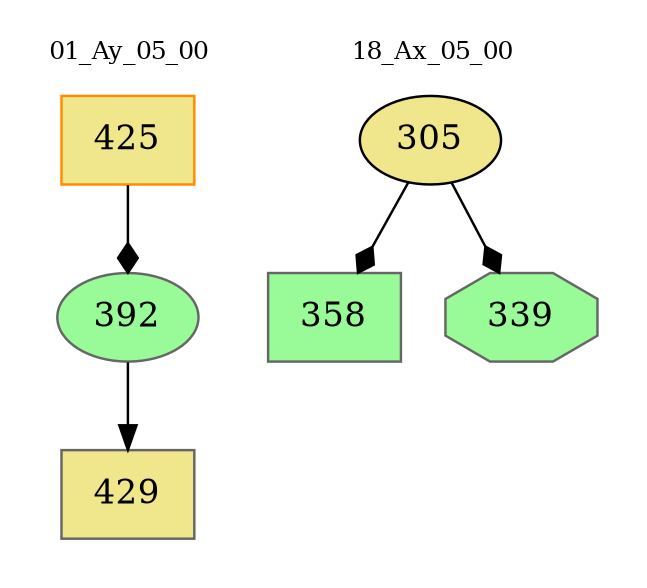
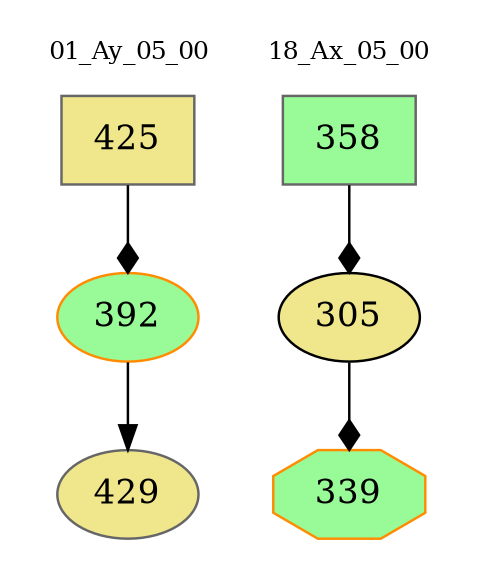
node "425": color darkorange -> gray40
edge "305" -> "358": reversed
node "392": color gray40 -> darkorange
node "339": color gray40 -> darkorange
node "429": shape box -> ellipse
